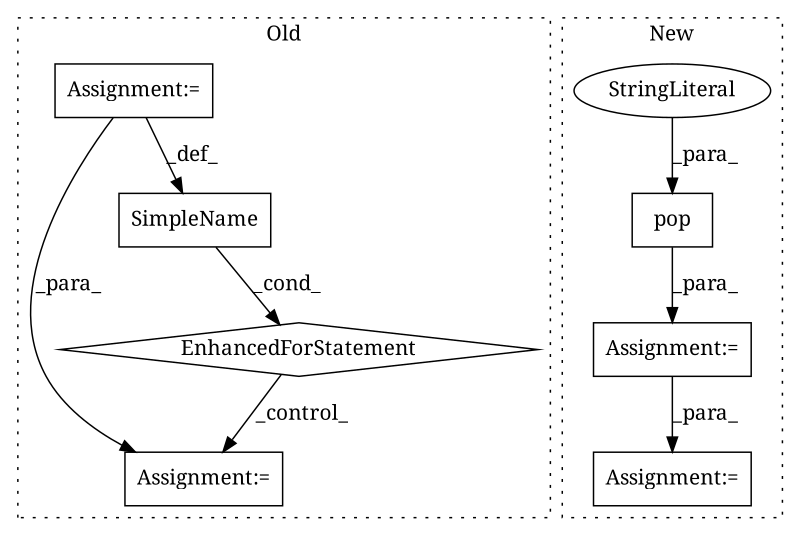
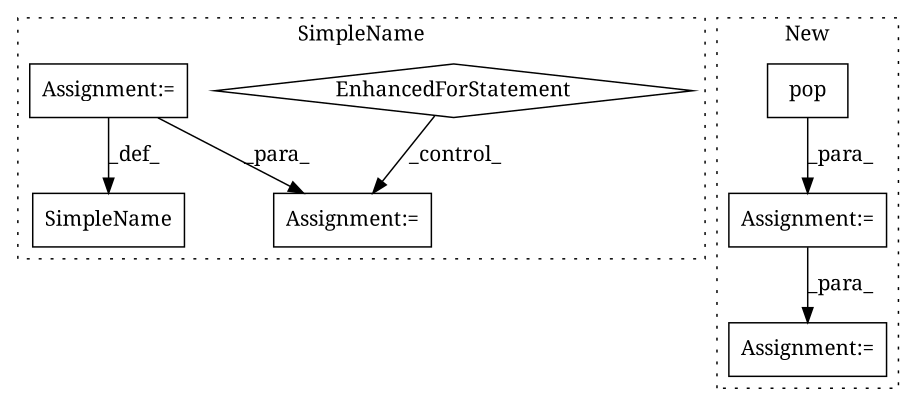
cluster "Old": label "Old" -> "SimpleName"
node "StringLiteral": removed
edge "SimpleName" -> "EnhancedForStatement": removed, label "_cond_"
